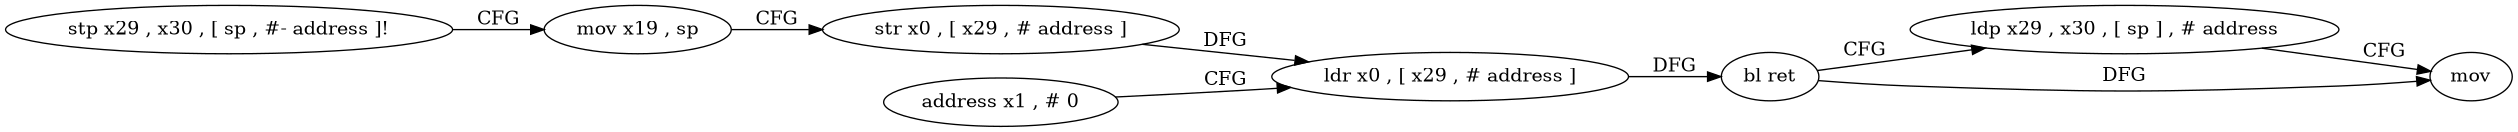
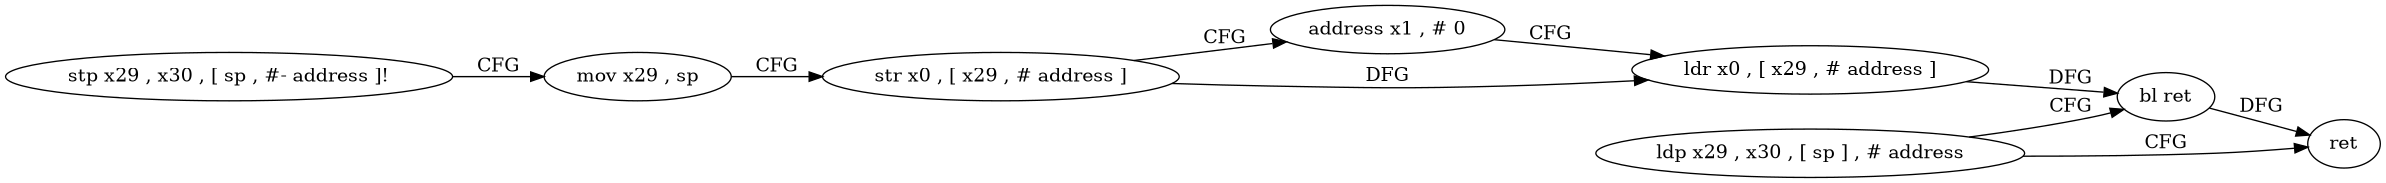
node "mov x19 , sp": label "mov x19 , sp" -> "mov x29 , sp"
edge "str x0 , [ x29 , # address ]" -> "address x1 , # 0": added, label "CFG"
edge "bl ret" -> "ldp x29 , x30 , [ sp ] , # address": reversed
node "mov": label "mov" -> "ret"
